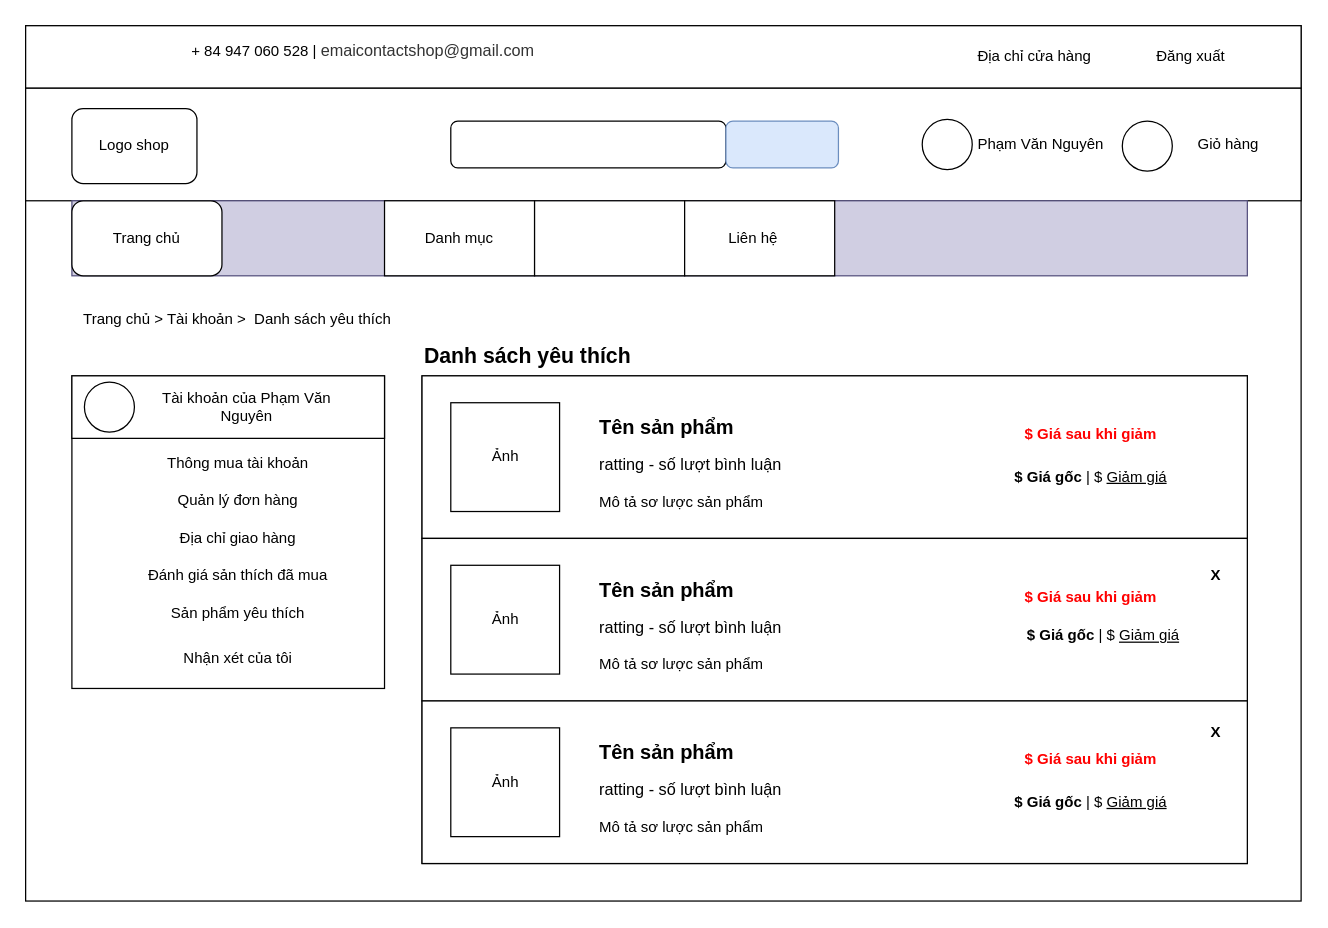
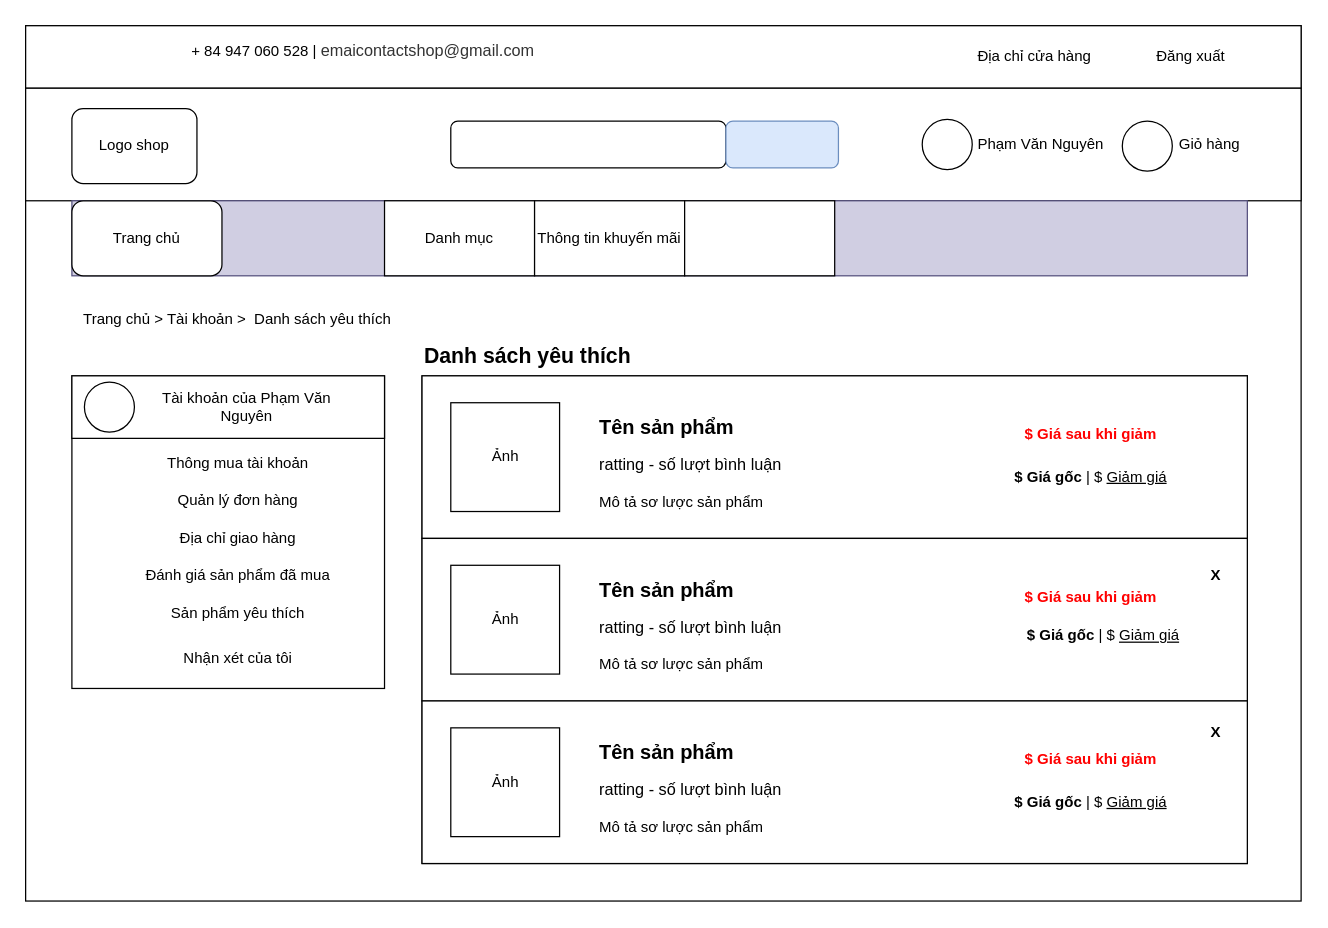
node "Giỏ hàng": moved (1228, 144) -> (1209, 144)
node "Thông tin khuyến mãi": added
node "Liên hệ": removed
node "Đánh giá sản thích đã mua": label "Đánh giá sản thích đã mua" -> "Đánh giá sản phẩm đã mua"
